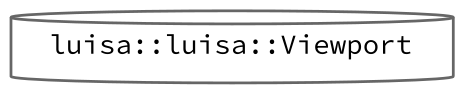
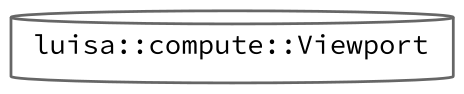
node "luisa::luisa::Viewport": label "luisa::luisa::Viewport" -> "luisa::compute::Viewport"
